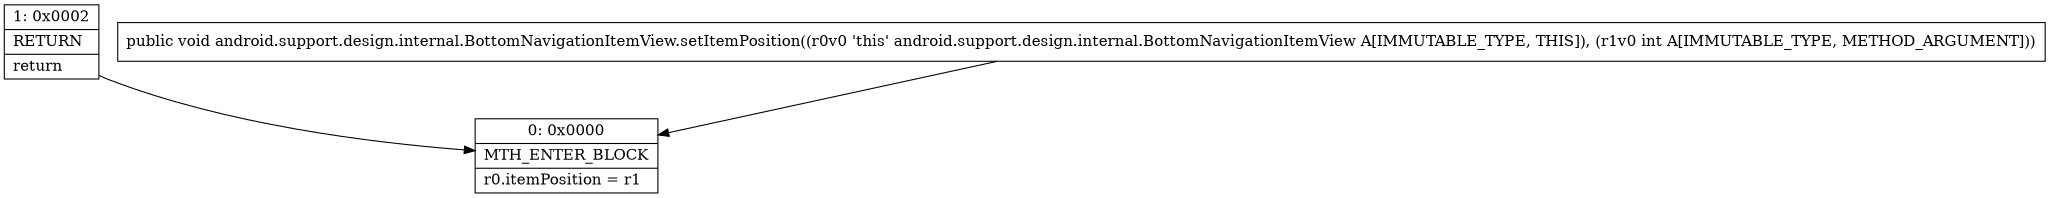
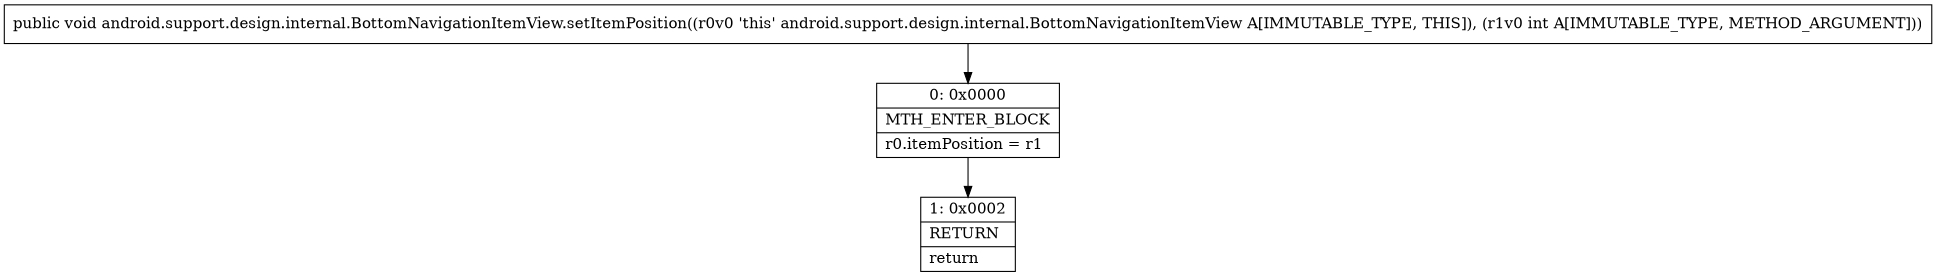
edge "1: 0x0002" -> "0: 0x0000": reversed
